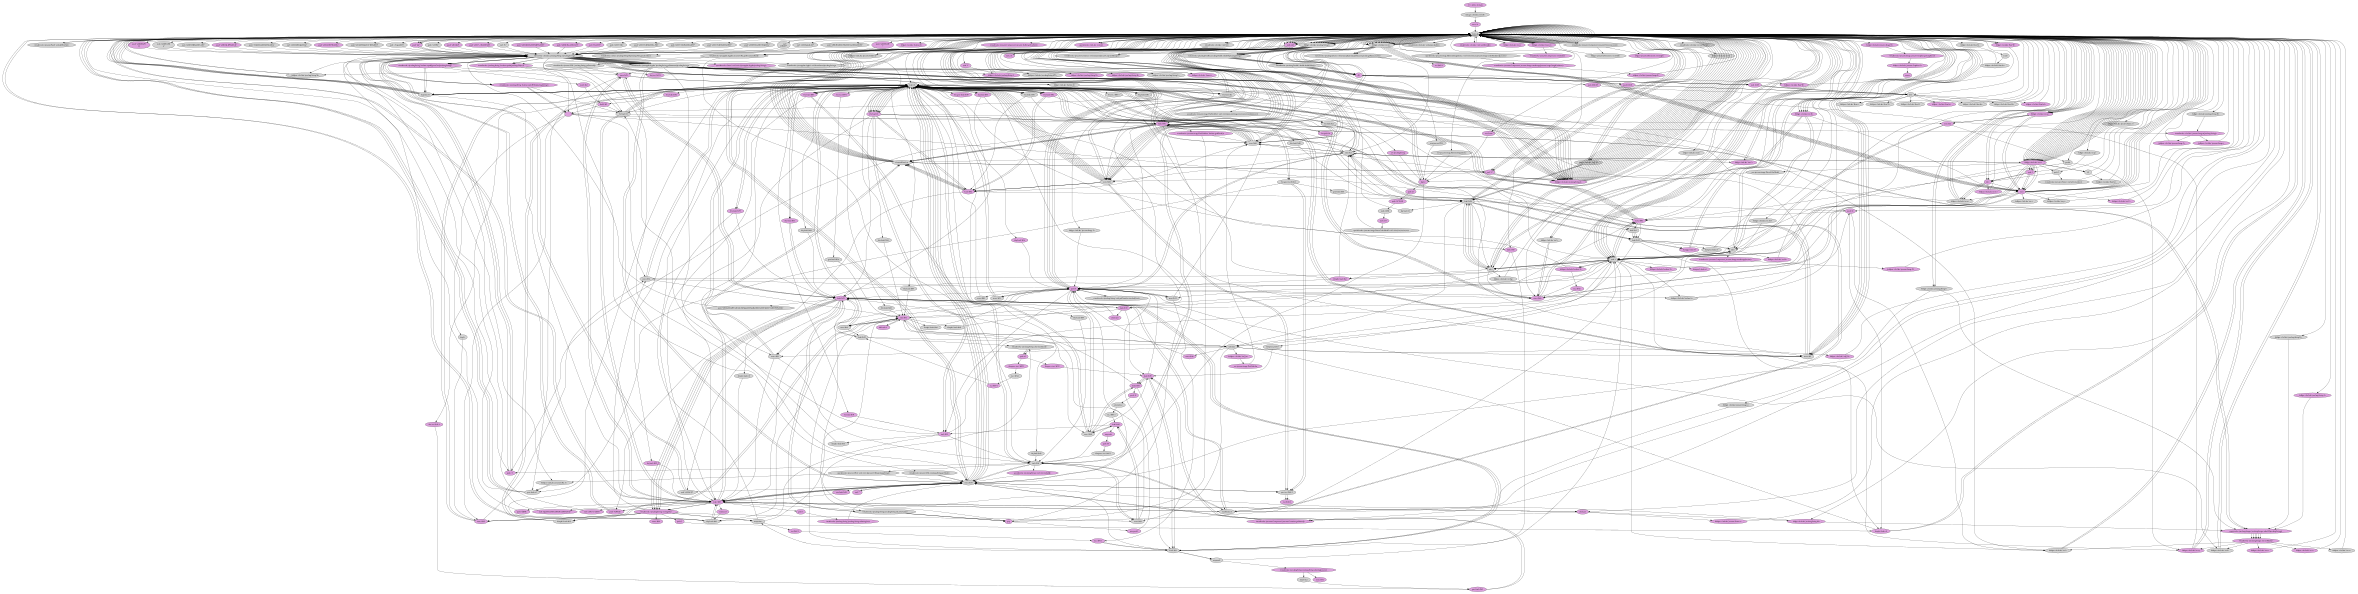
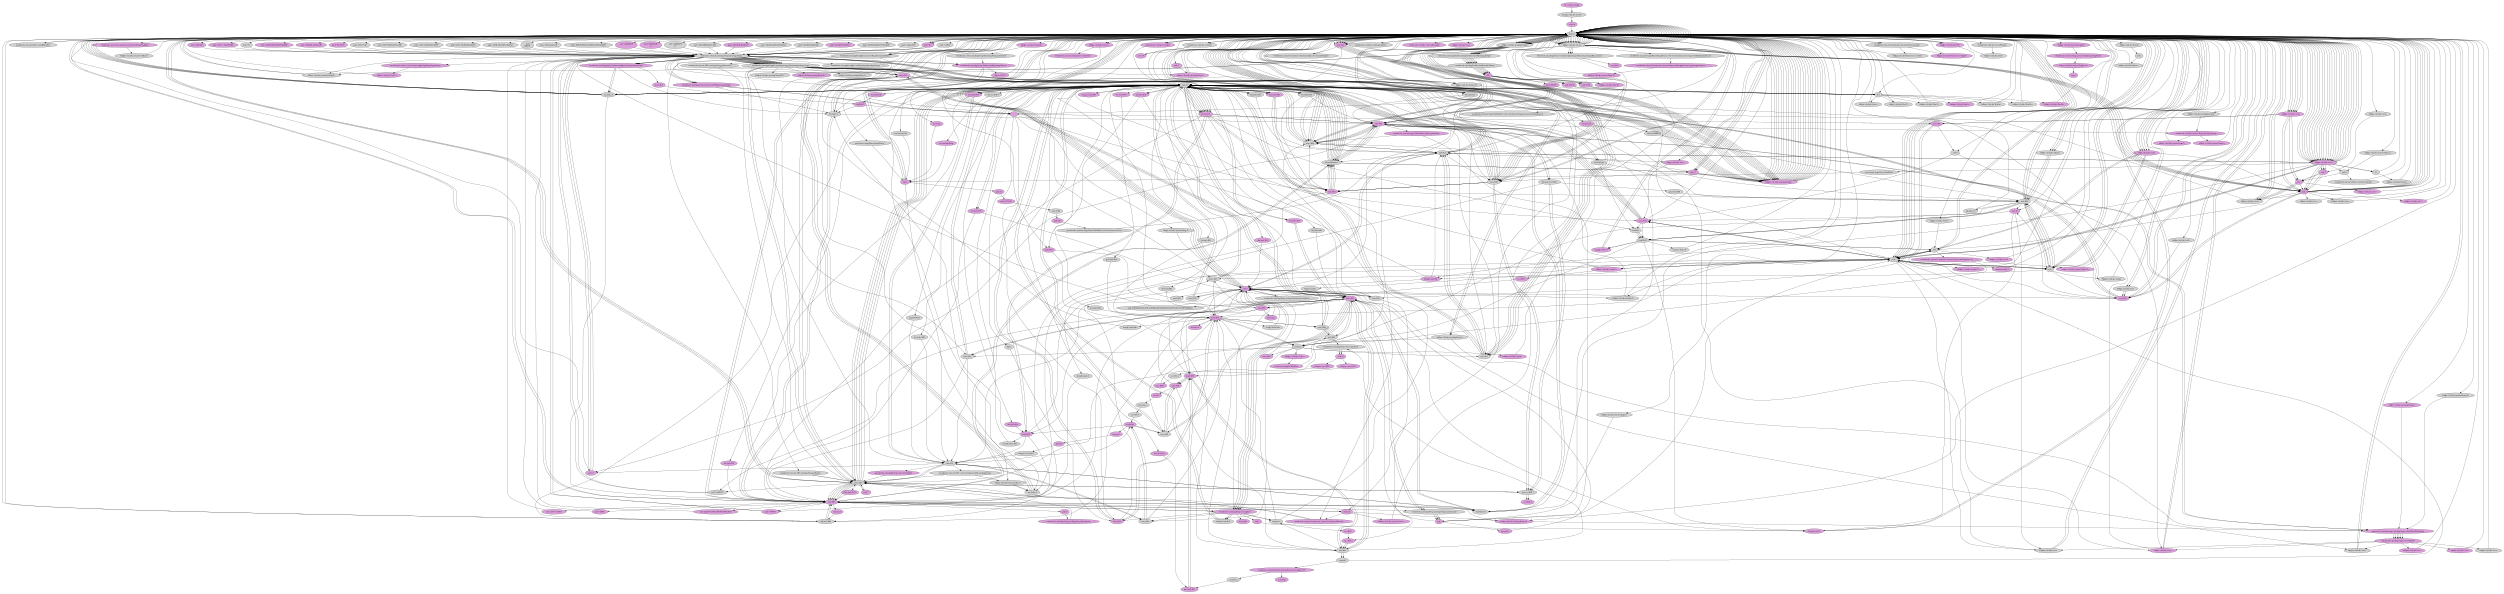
node "fieldput <AnLake: java.lang.String K>": removed
edge "push 0" -> "store.i $r82": removed
